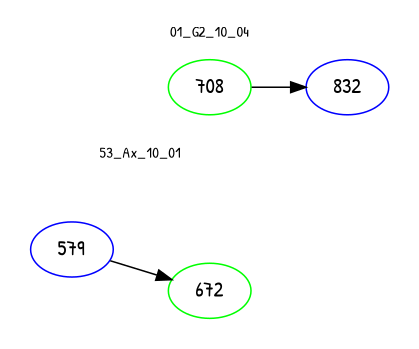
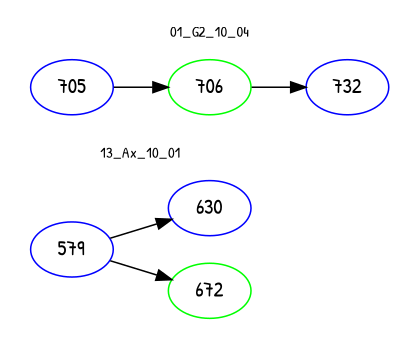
node "705": added
node "708": label "708" -> "706"
node "832": label "832" -> "732"
cluster "53_Ax_10_01": label "53_Ax_10_01" -> "13_Ax_10_01"
node "630": added
